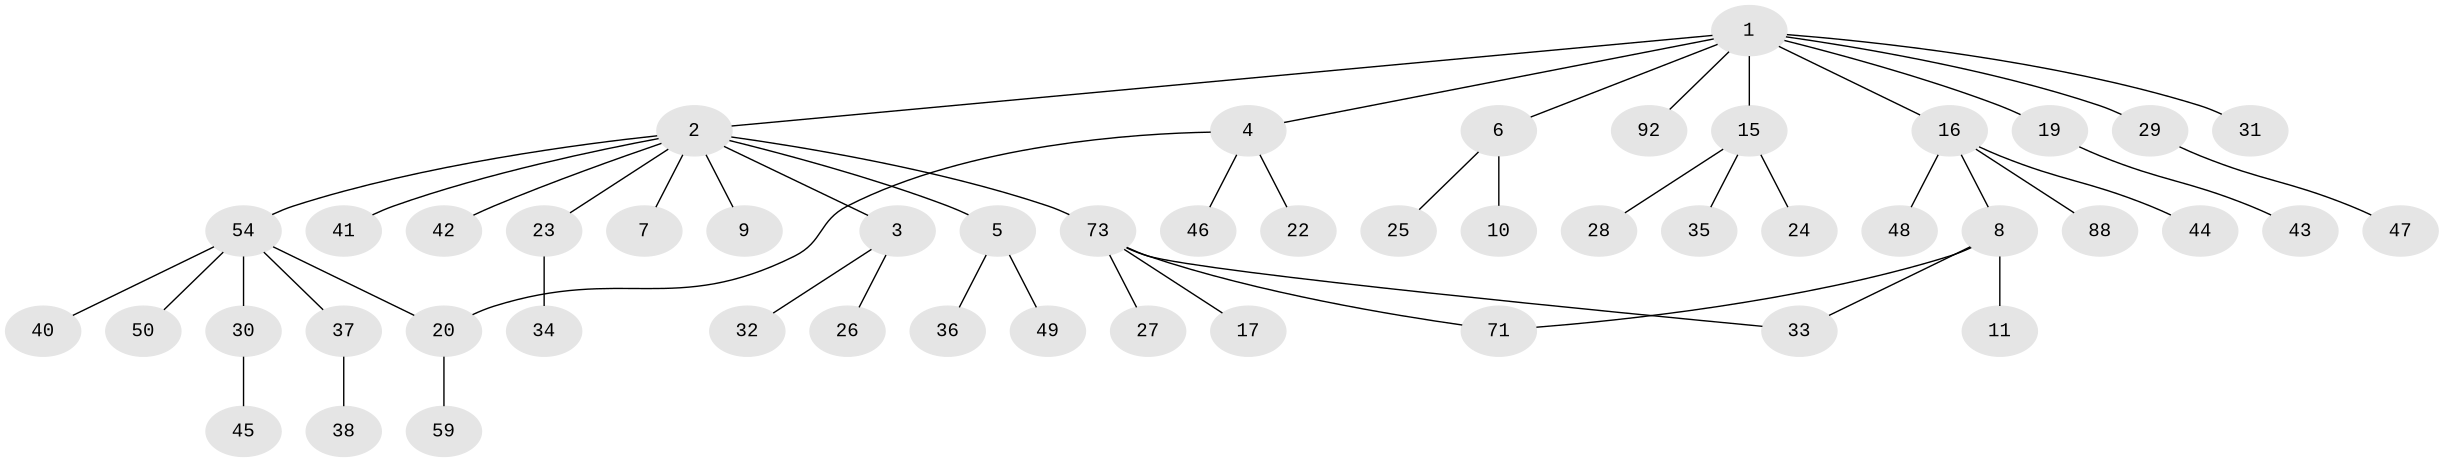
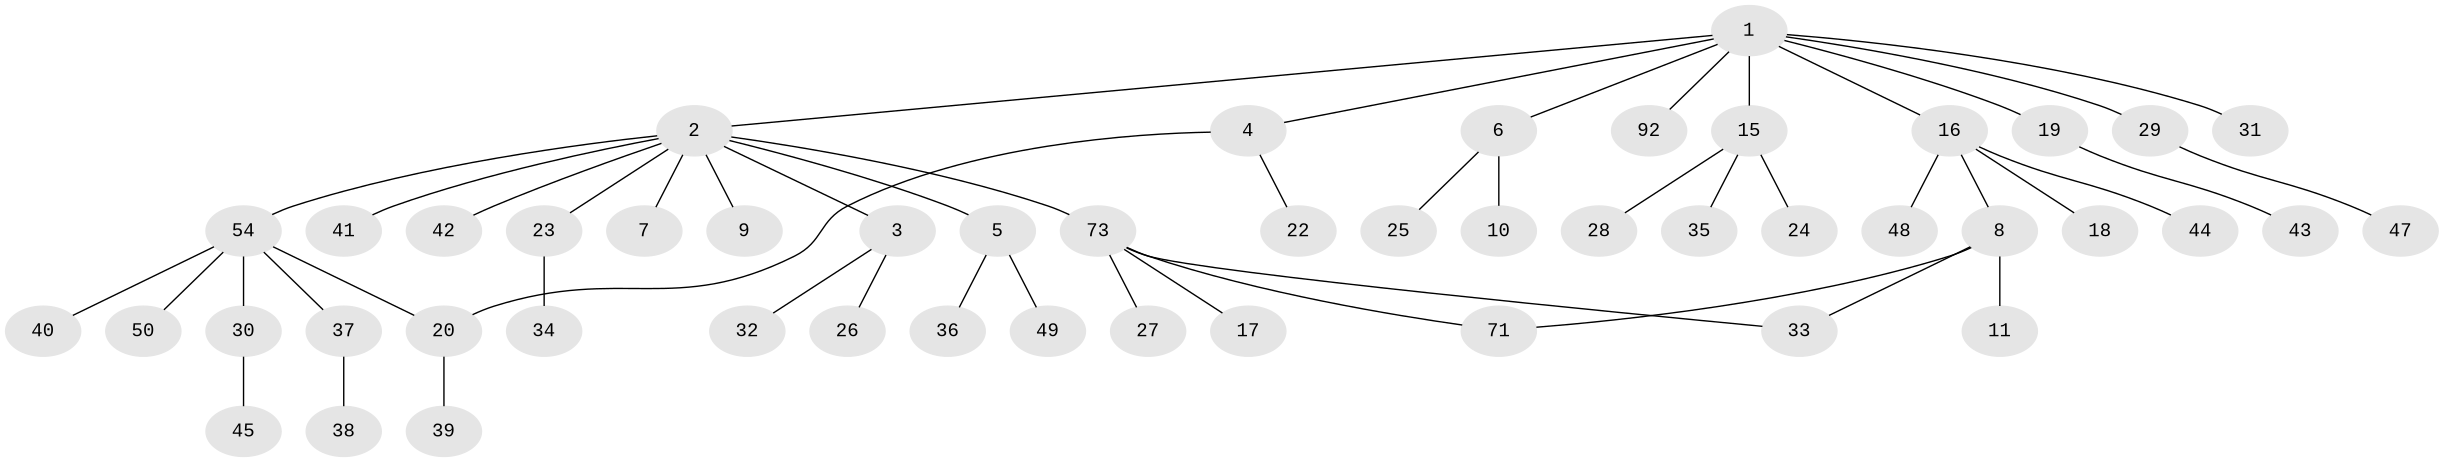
node "46": removed
node "88": label "88" -> "18"
node "59": label "59" -> "39"
